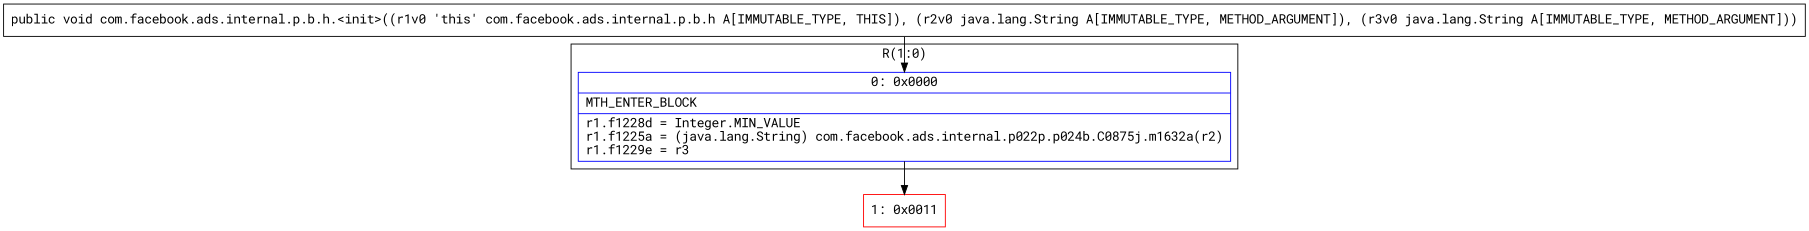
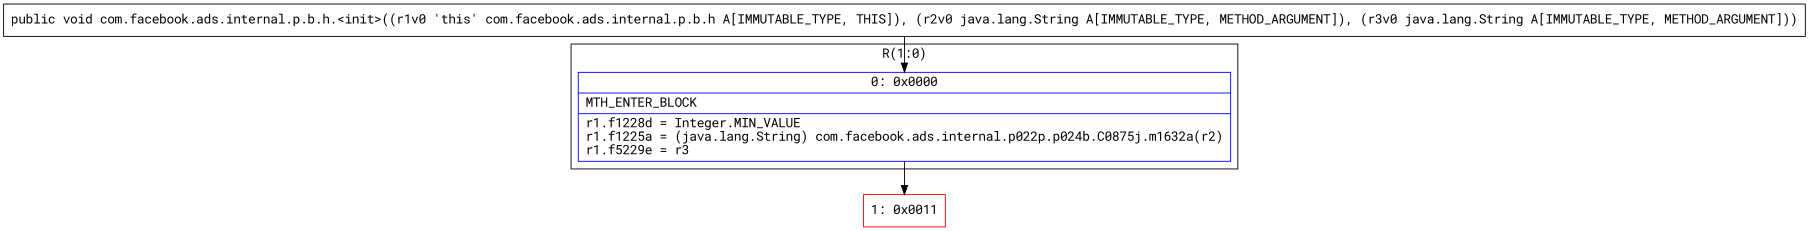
node "0: 0x0000": text "r1.f1229e = r3" -> "r1.f5229e = r3"
